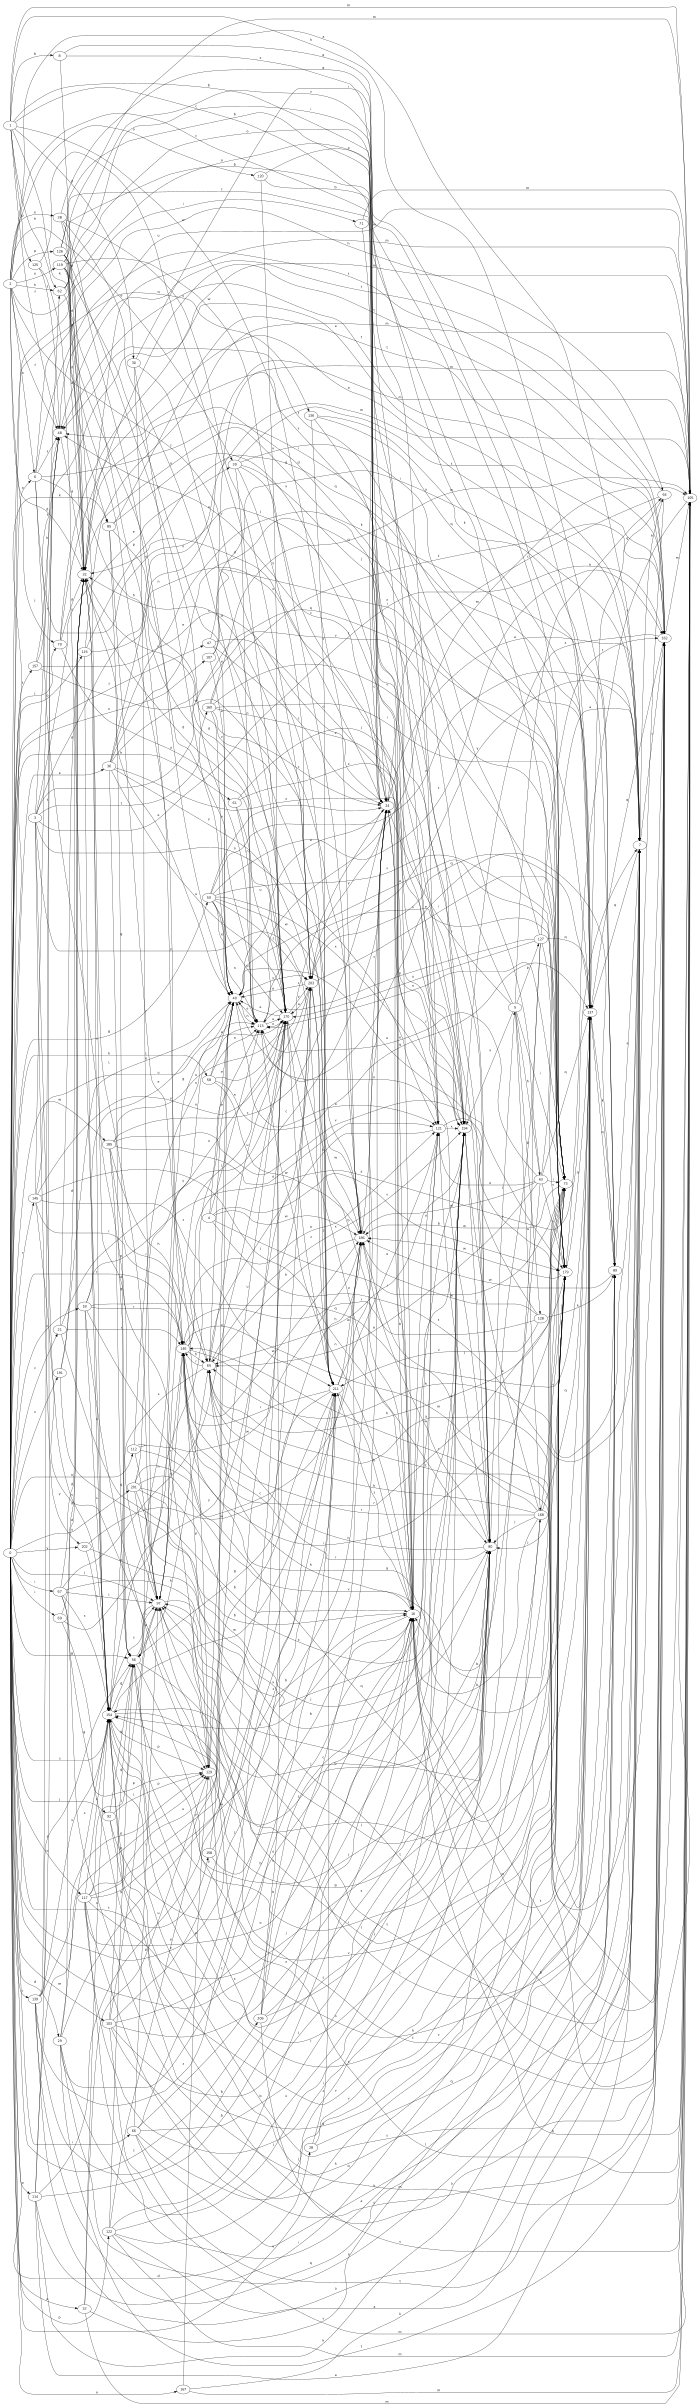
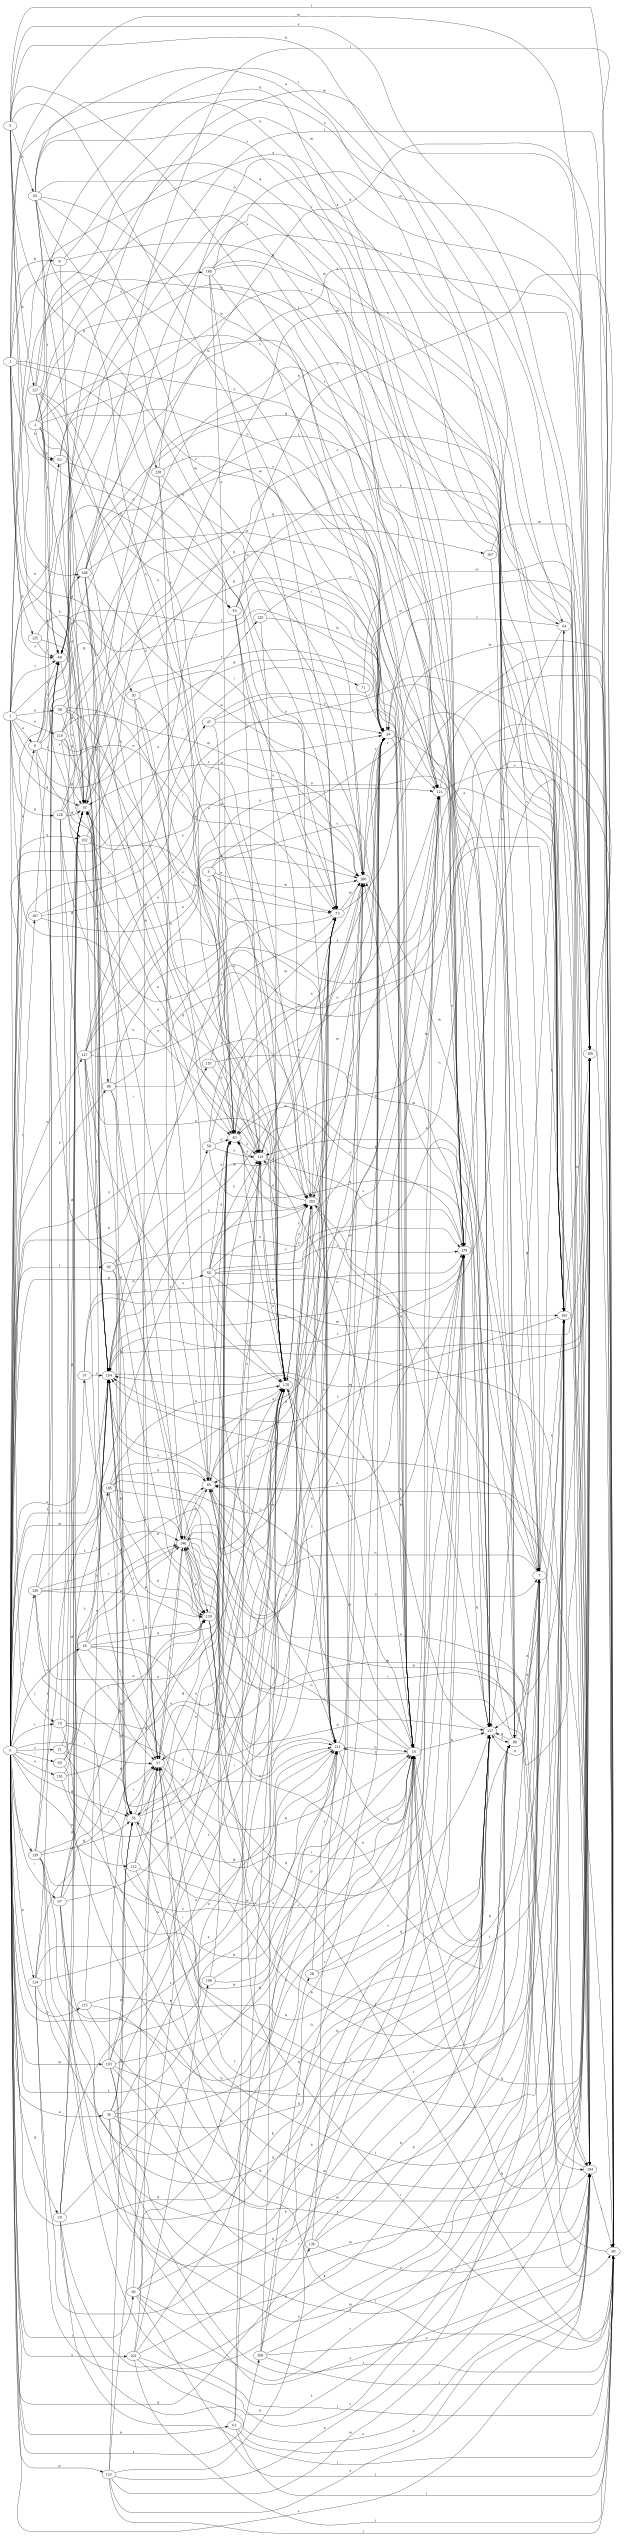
edge "80" -> "5": reversed
edge "167" -> "129": removed, label "p"
